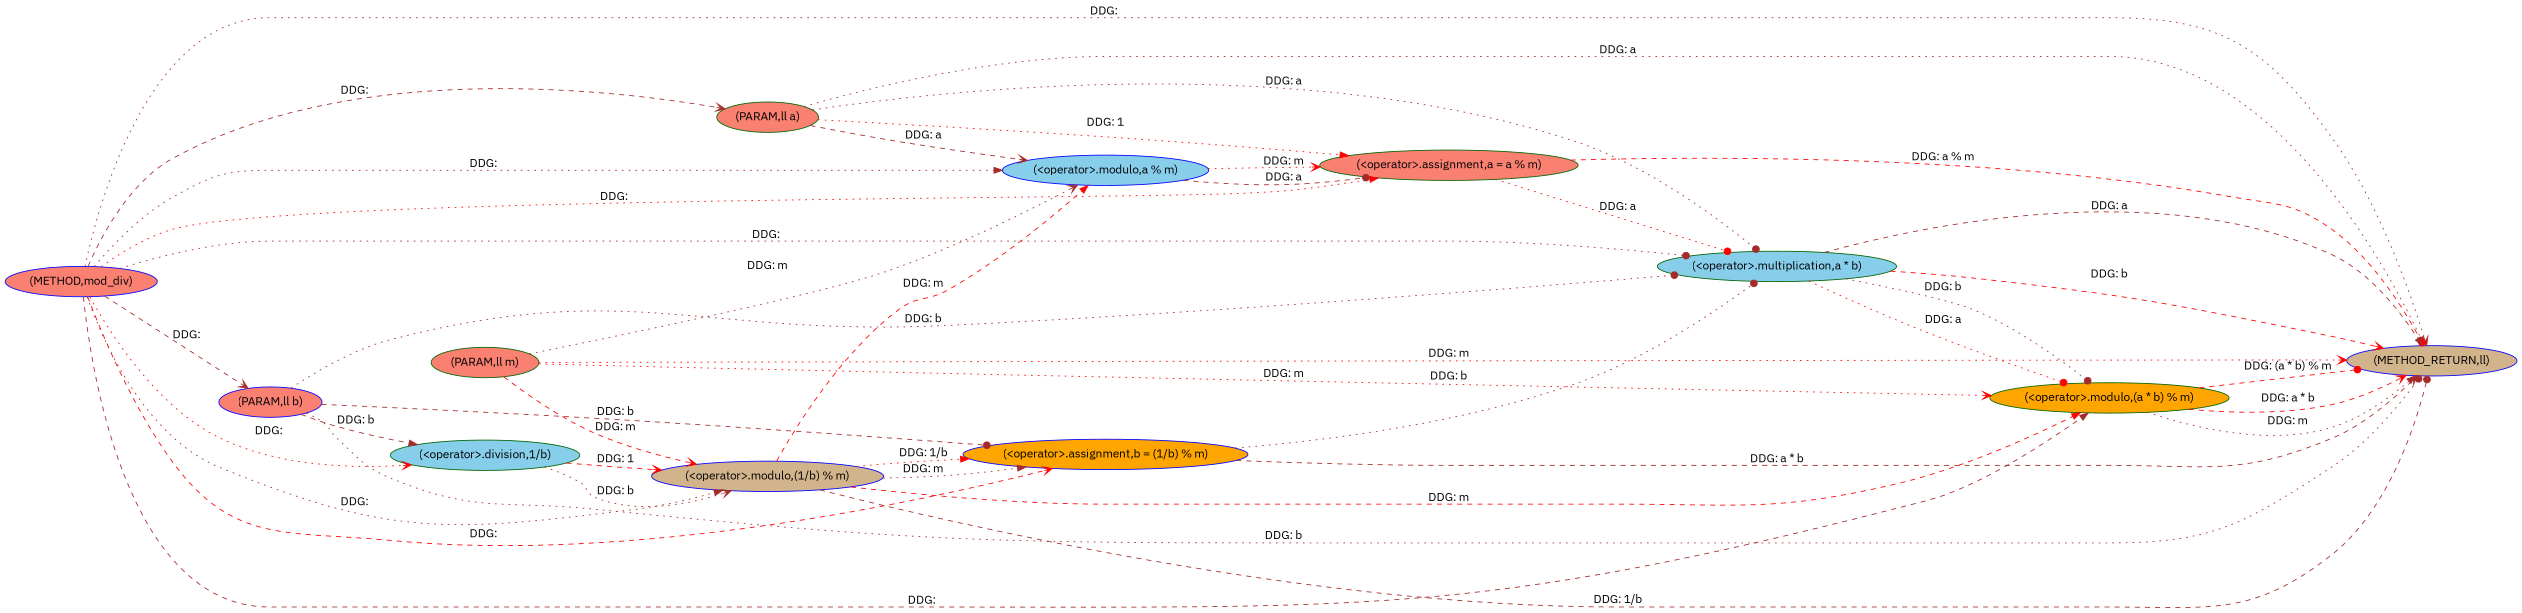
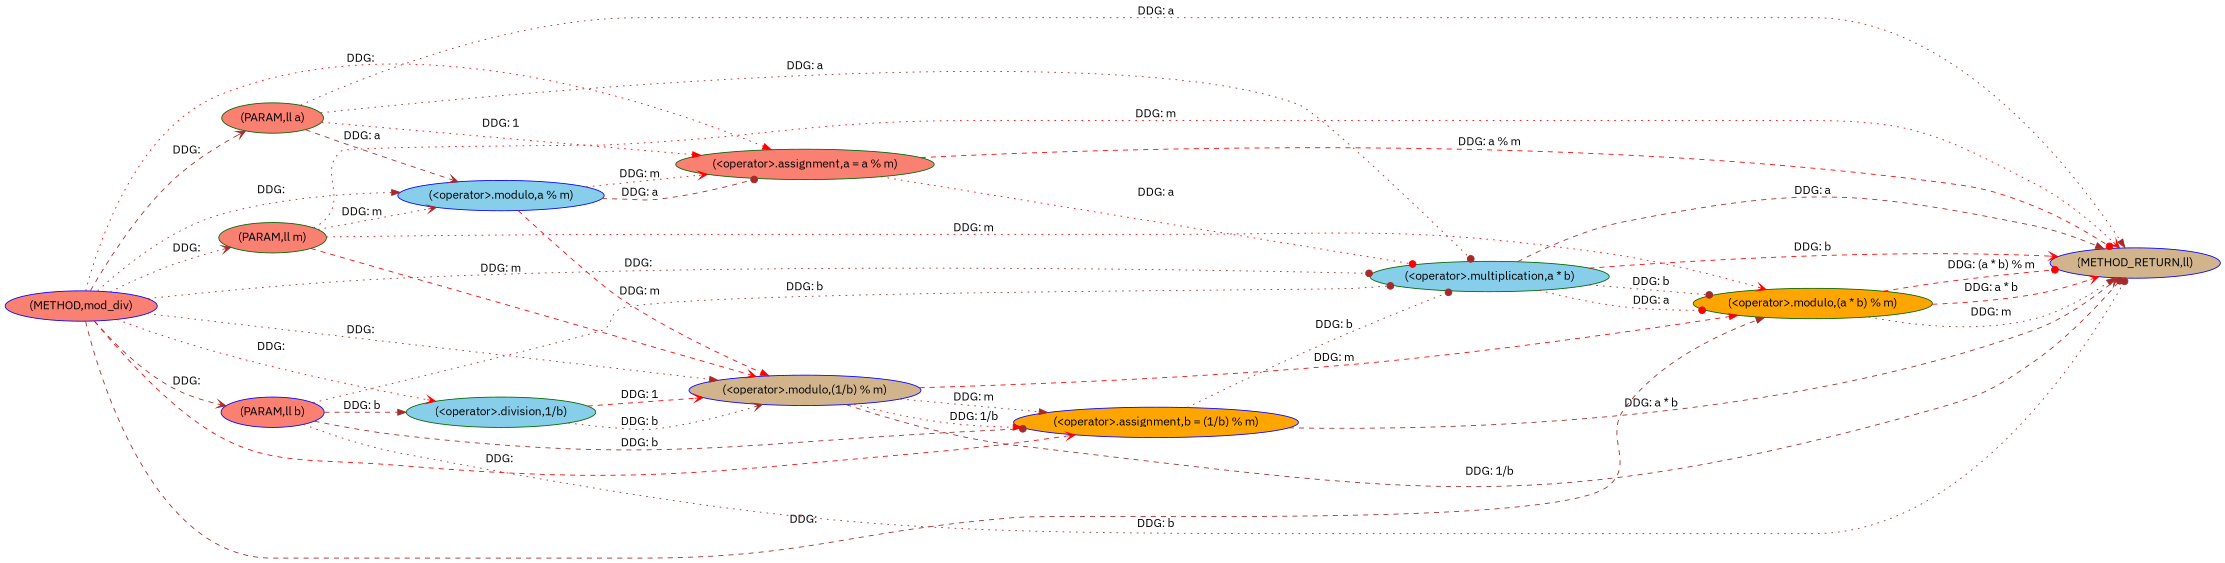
edge "(METHOD,mod_div)" -> "(METHOD_RETURN,ll)": now "(METHOD,mod_div)" -> "(PARAM,ll m)"
edge "(<operator>.modulo,(1/b) % m)" -> "(<operator>.modulo,a % m)": reversed
